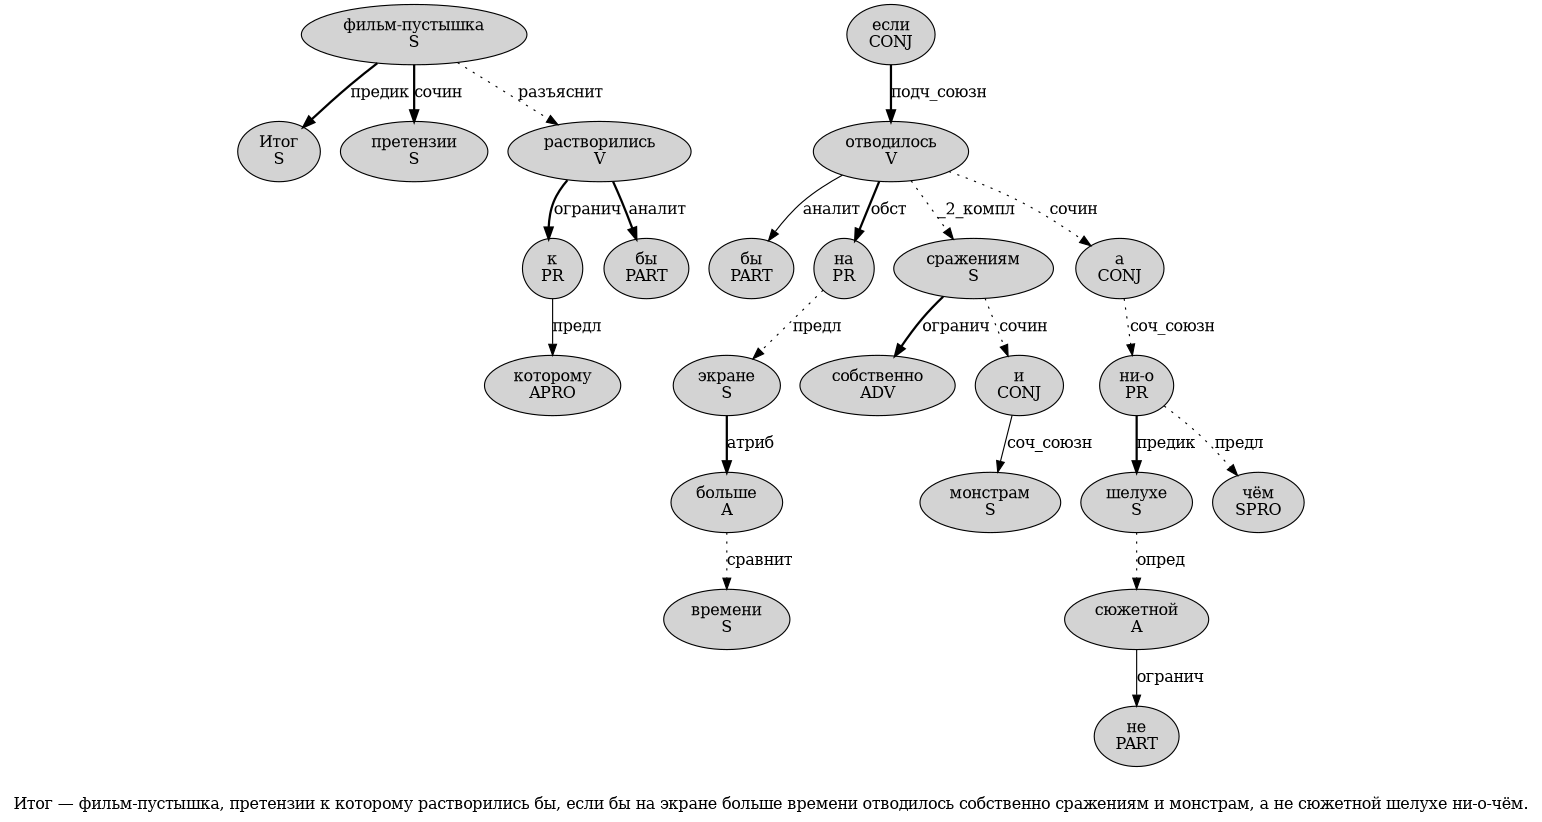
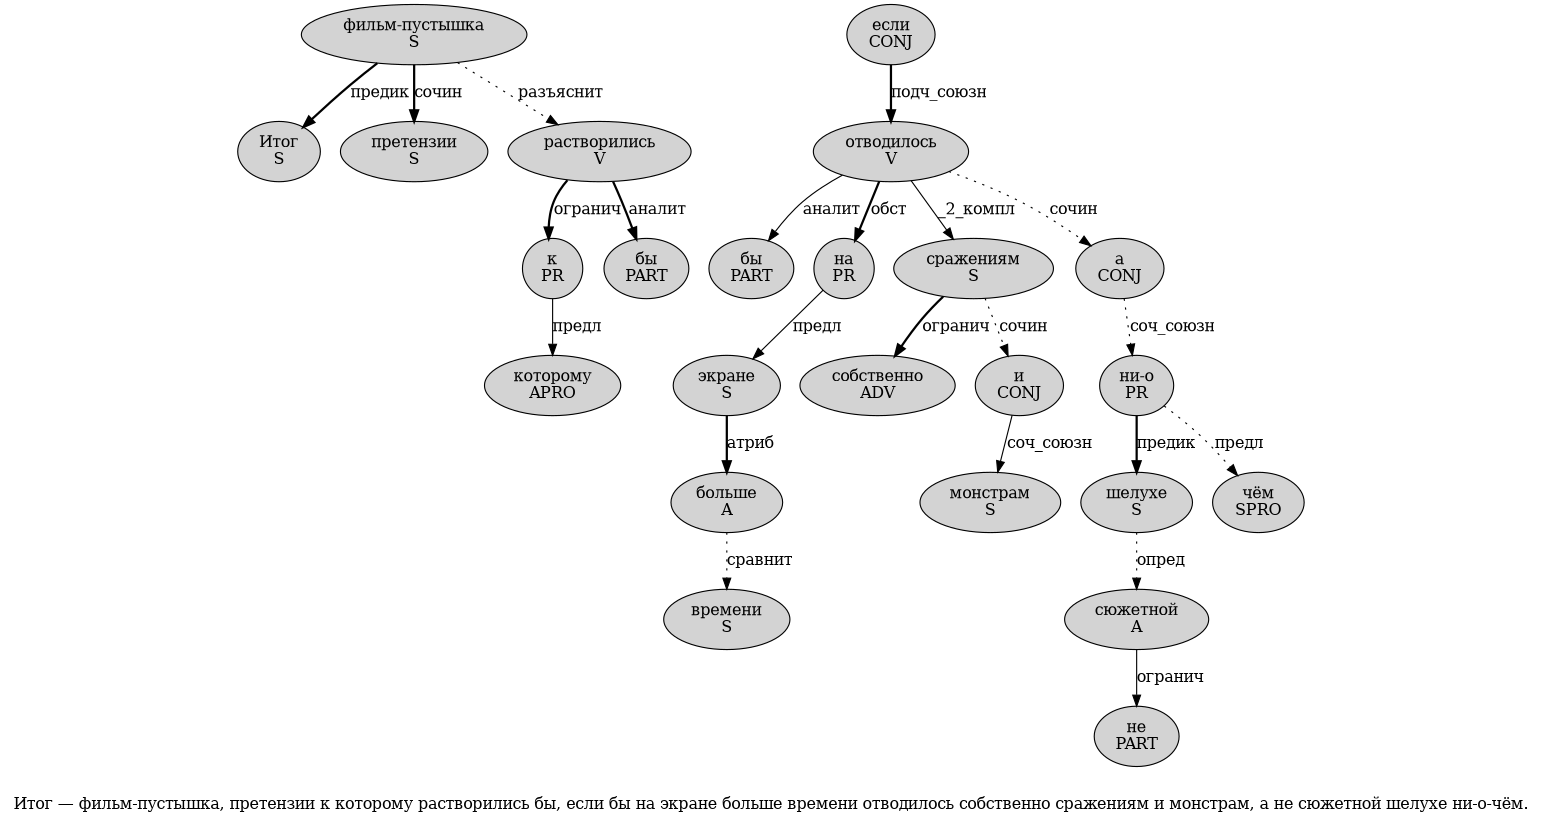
edge "отводилось V" -> "сражениям S": style dotted -> solid
edge "на PR" -> "экране S": style dotted -> solid
